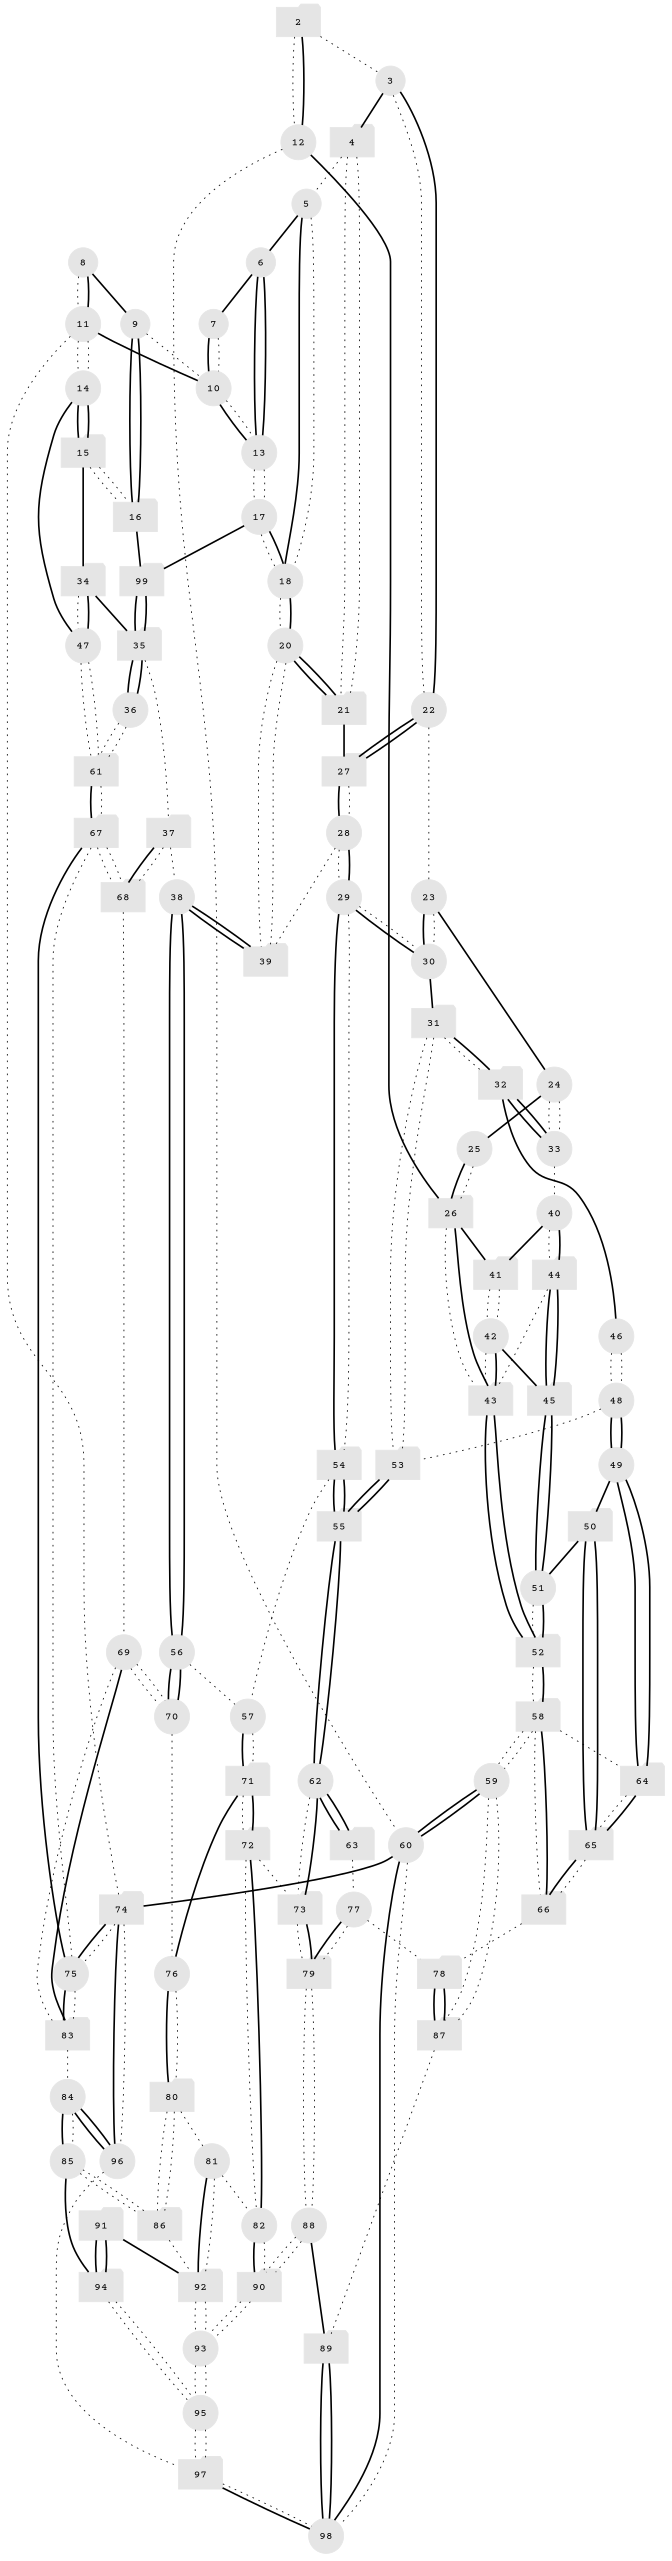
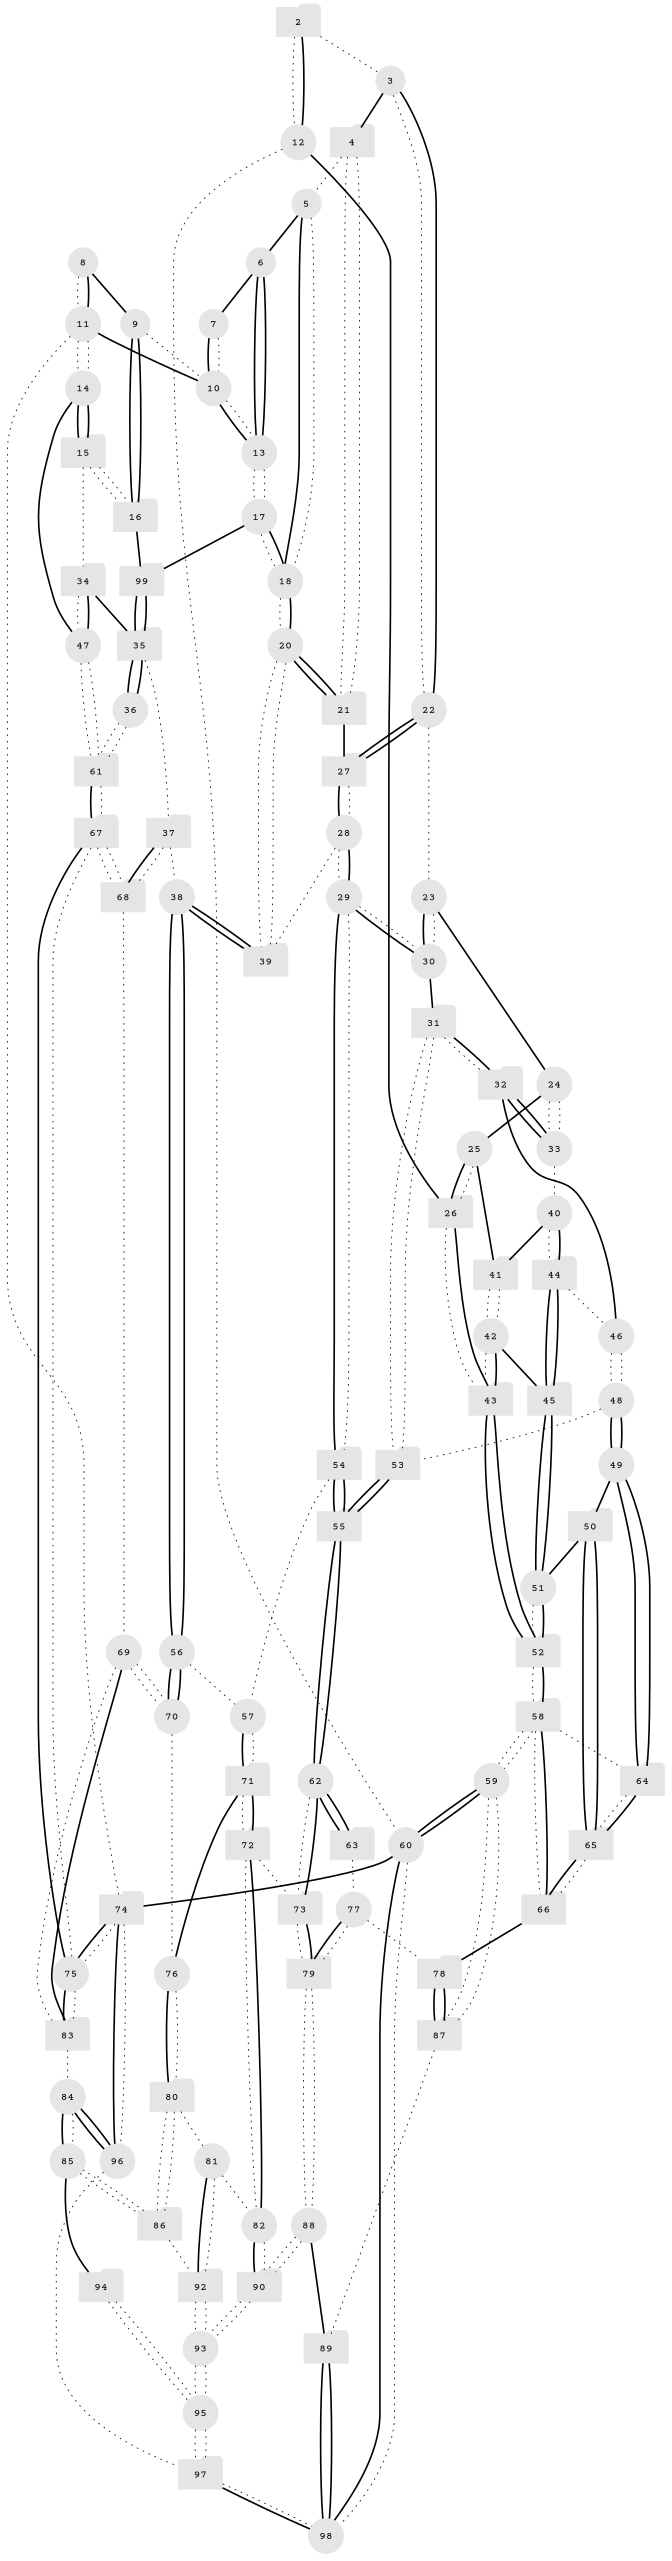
edge "15" -- "34": style bold -> dotted
edge "26" -- "41": now "25" -- "41"
edge "44" -- "43": now "44" -- "46"
edge "66" -- "78": style dotted -> bold
node "91": removed
